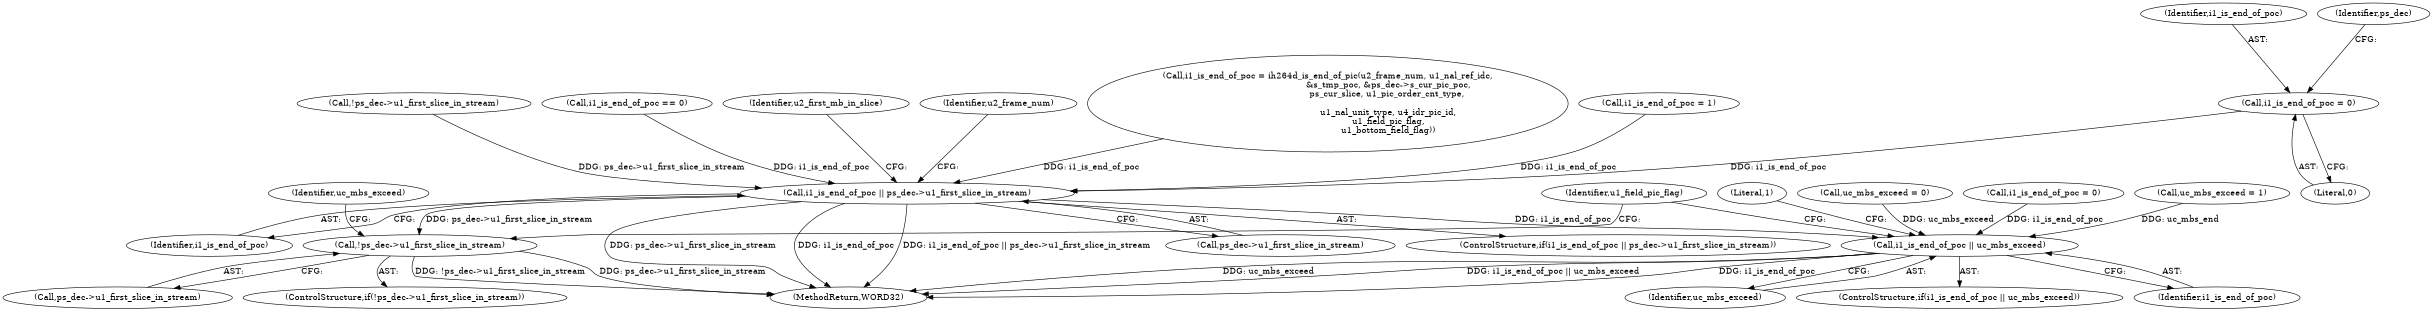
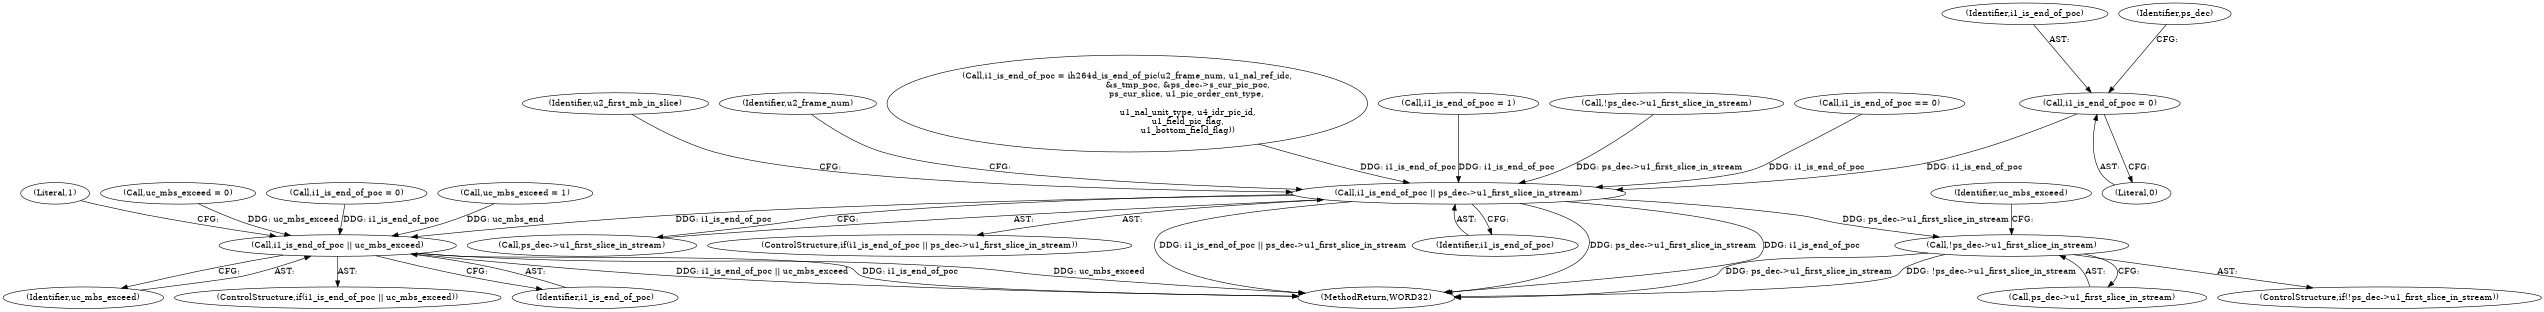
node "(Identifier,u1_field_pic_flag)": removed
